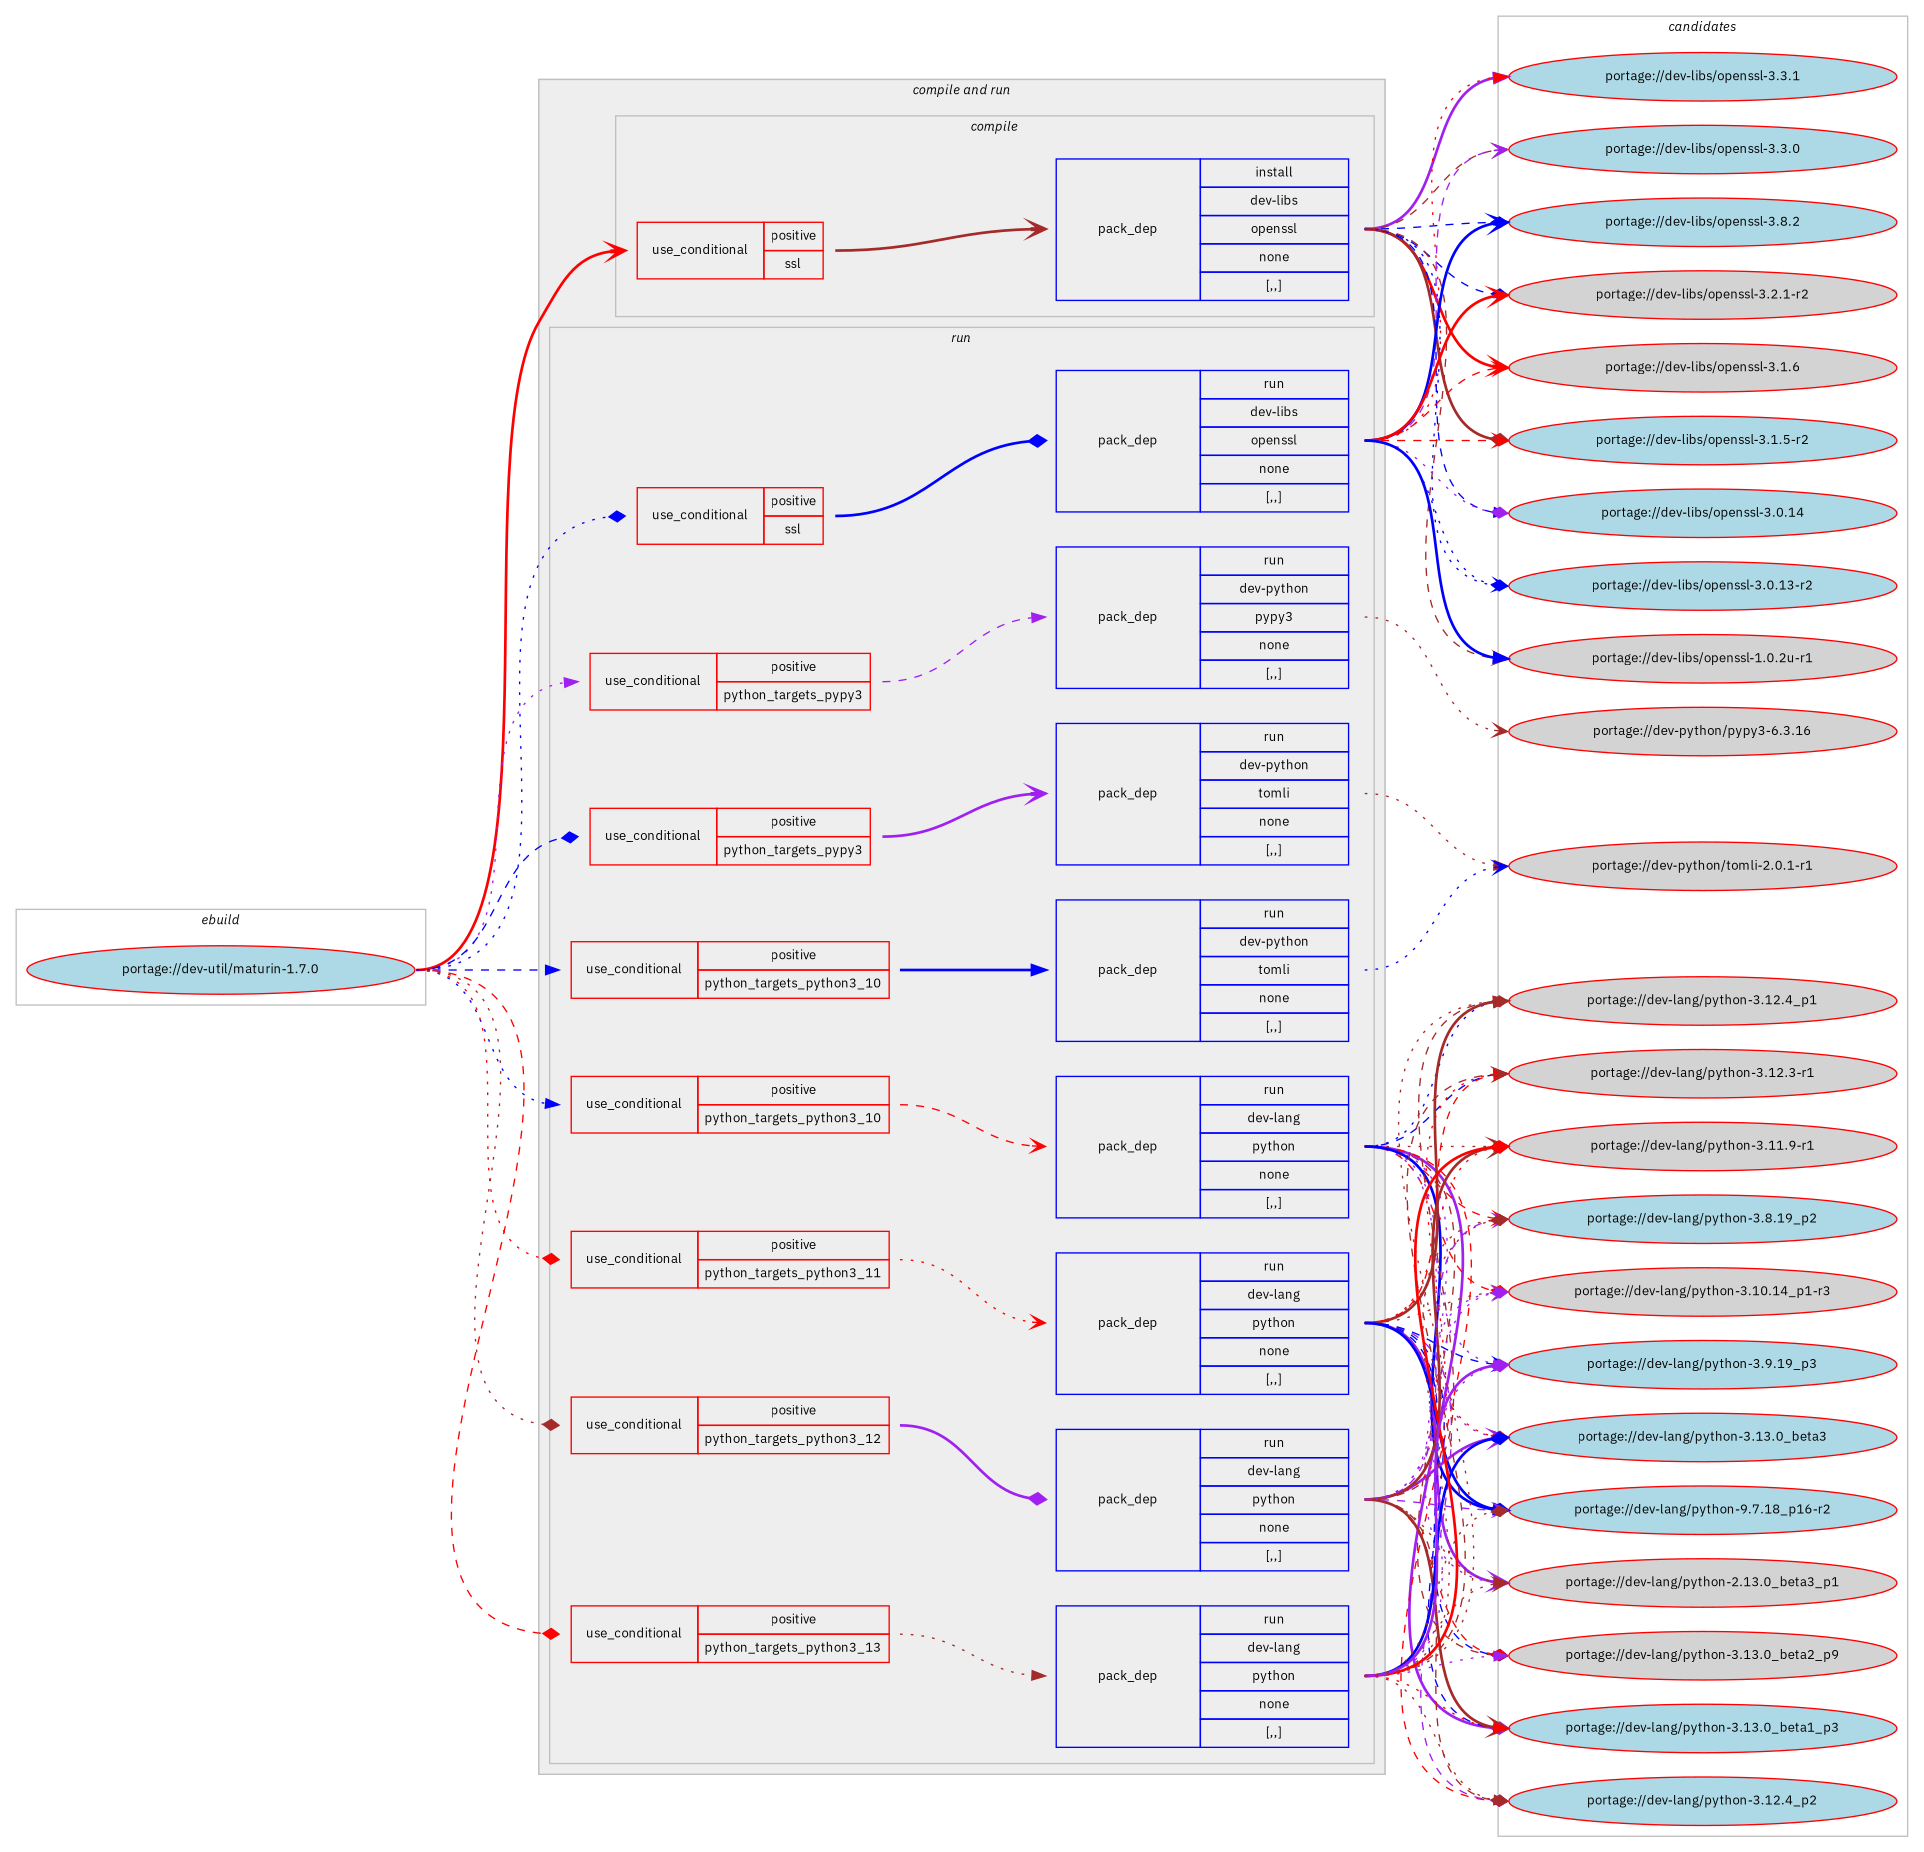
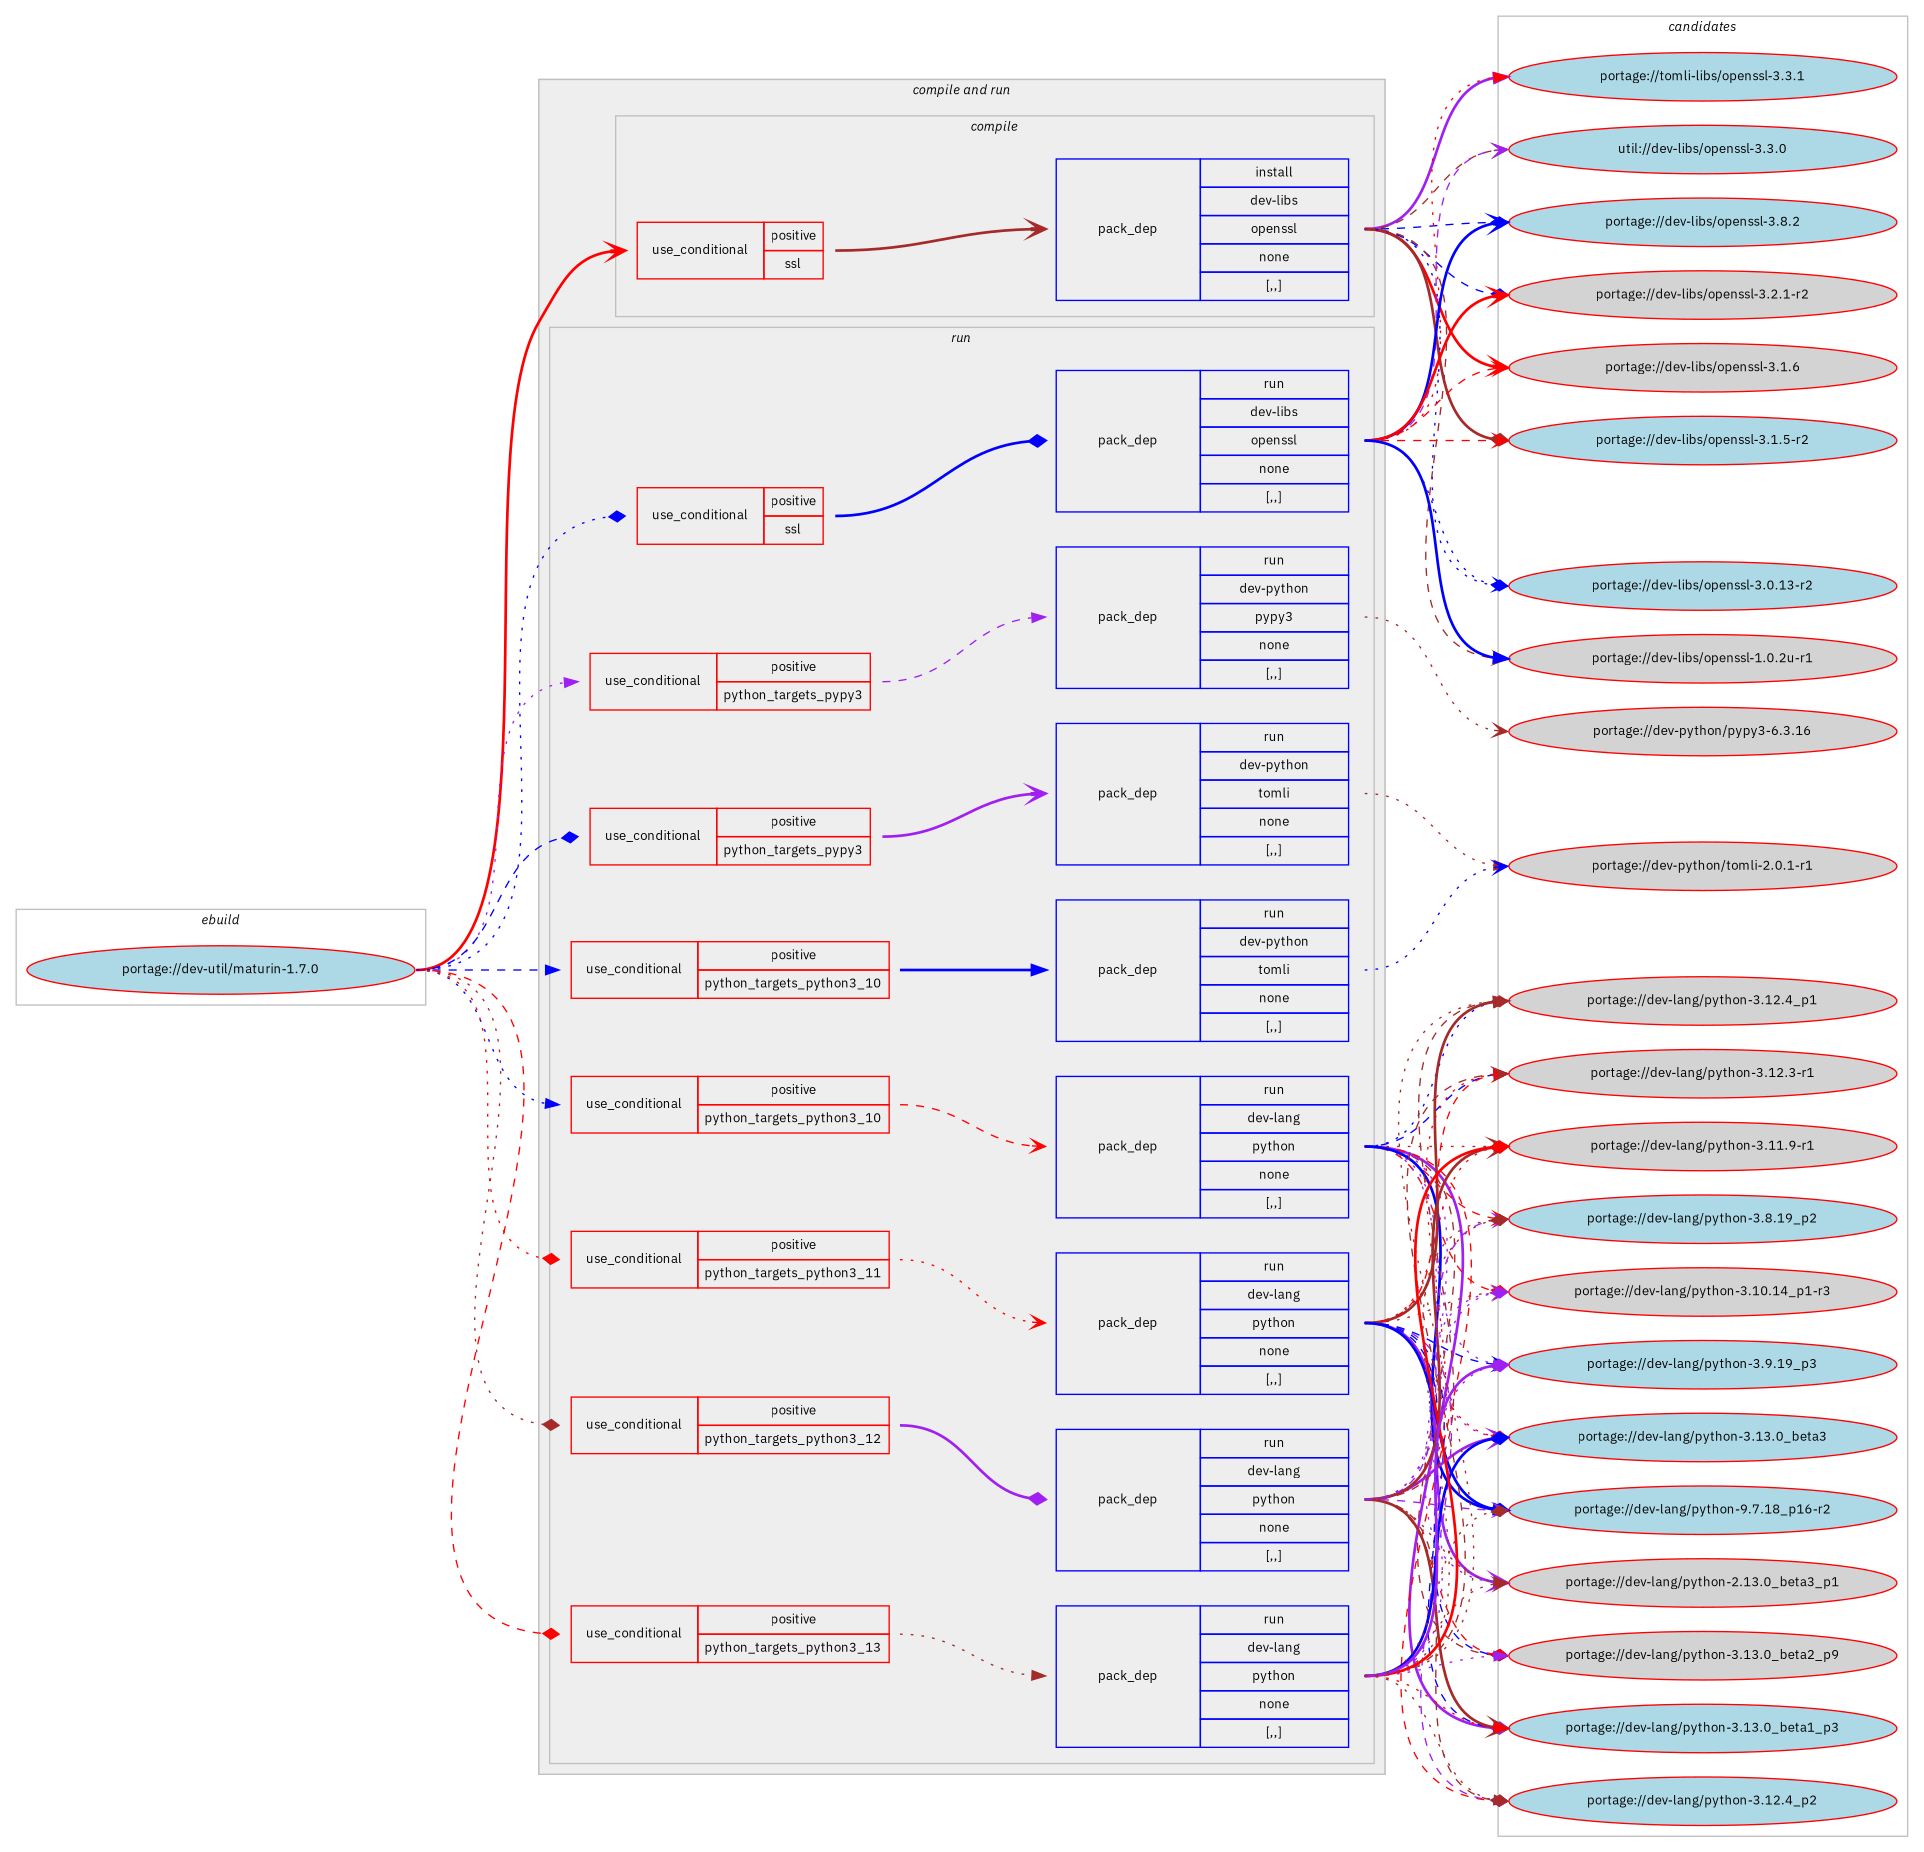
node "portage://dev-libs/openssl-3.3.1": label "portage://dev-libs/openssl-3.3.1" -> "portage://tomli-libs/openssl-3.3.1"
node "portage://dev-libs/openssl-3.3.0": label "portage://dev-libs/openssl-3.3.0" -> "util://dev-libs/openssl-3.3.0"
node "portage://dev-libs/openssl-3.0.14": removed
